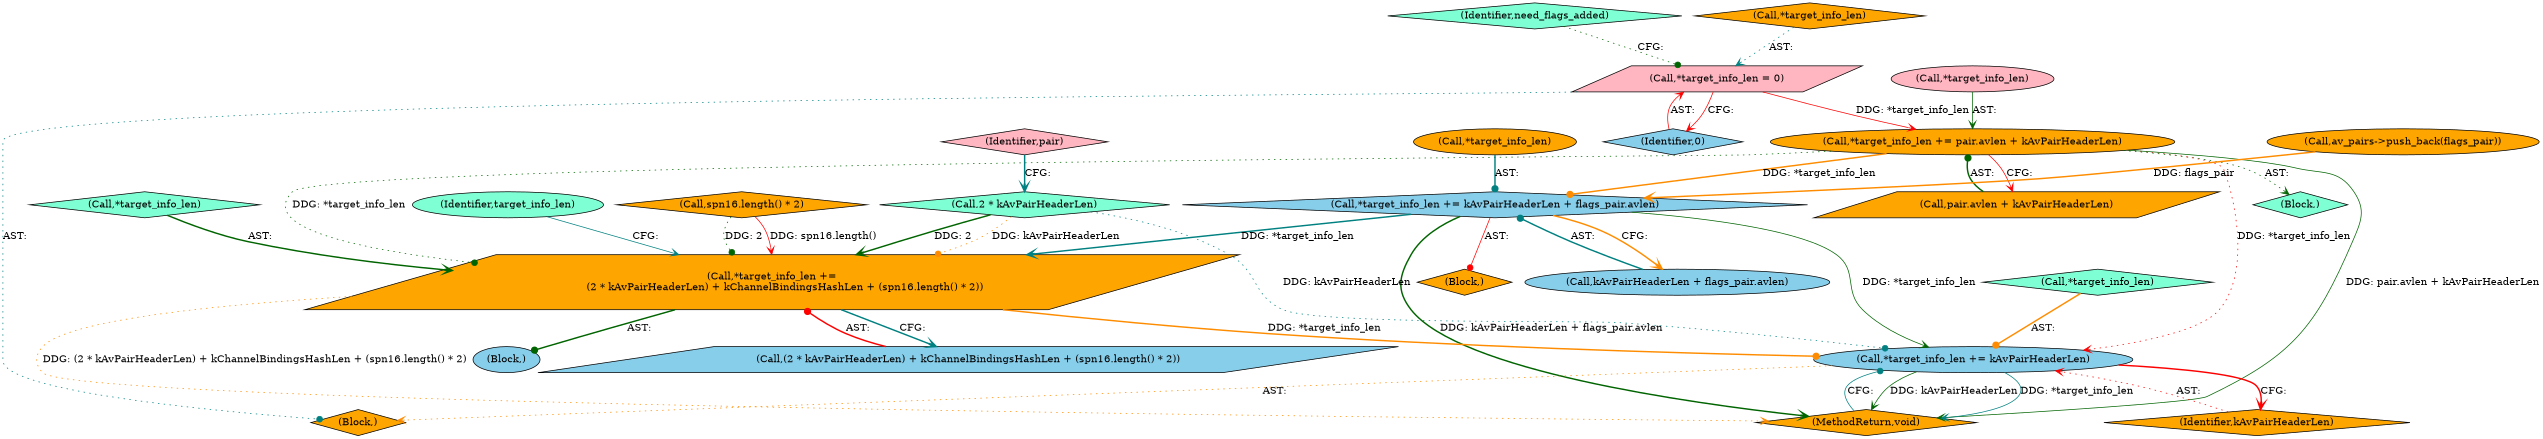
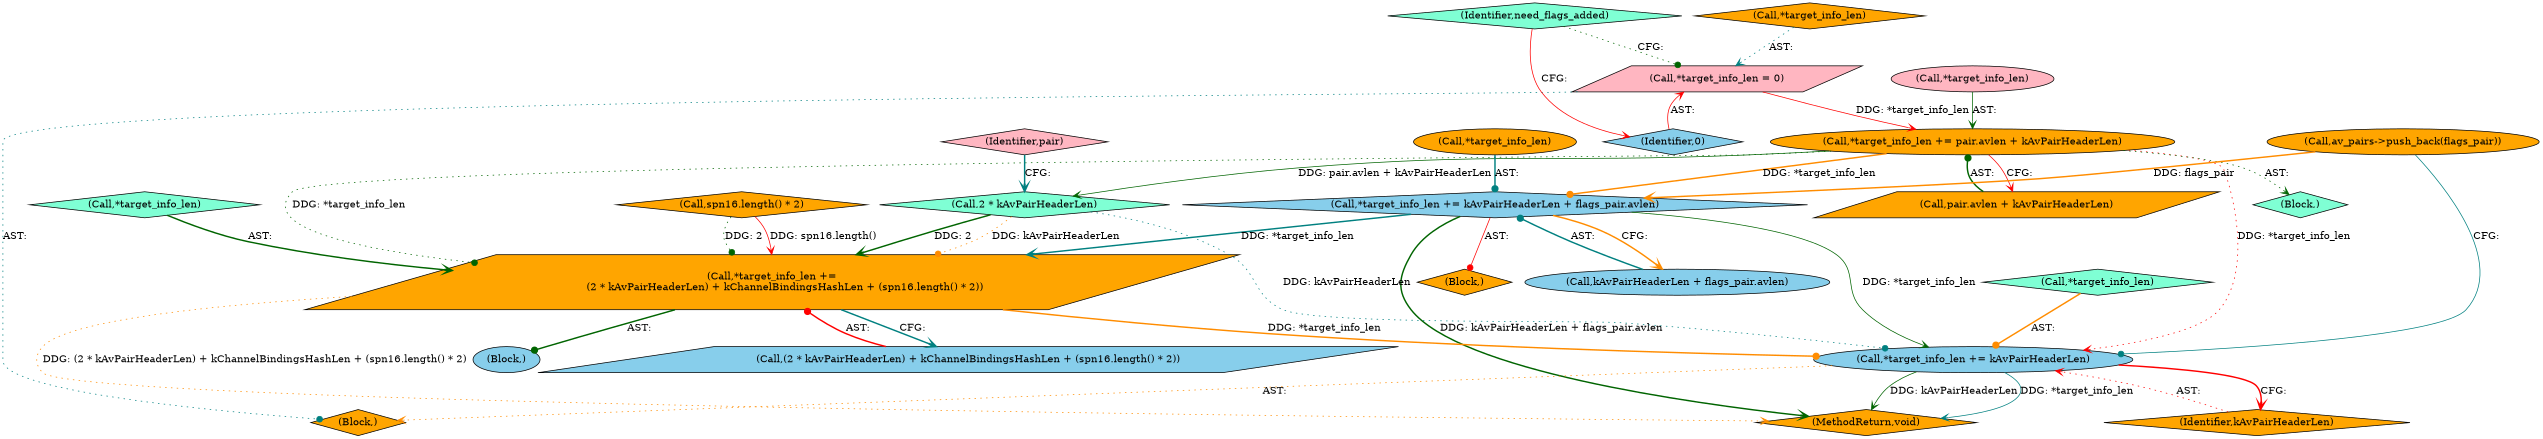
edge "(Call,*target_info_len = 0)" -> "(Identifier,0)": now "(Identifier,need_flags_added)" -> "(Identifier,0)"
node "(Identifier,target_info_len)": removed
edge "(Call,*target_info_len += pair.avlen + kAvPairHeaderLen)" -> "(MethodReturn,void)": now "(Call,*target_info_len += pair.avlen + kAvPairHeaderLen)" -> "(Call,2 * kAvPairHeaderLen)"
edge "(MethodReturn,void)" -> "(Call,*target_info_len += kAvPairHeaderLen)": now "(Call,av_pairs->push_back(flags_pair))" -> "(Call,*target_info_len += kAvPairHeaderLen)"
